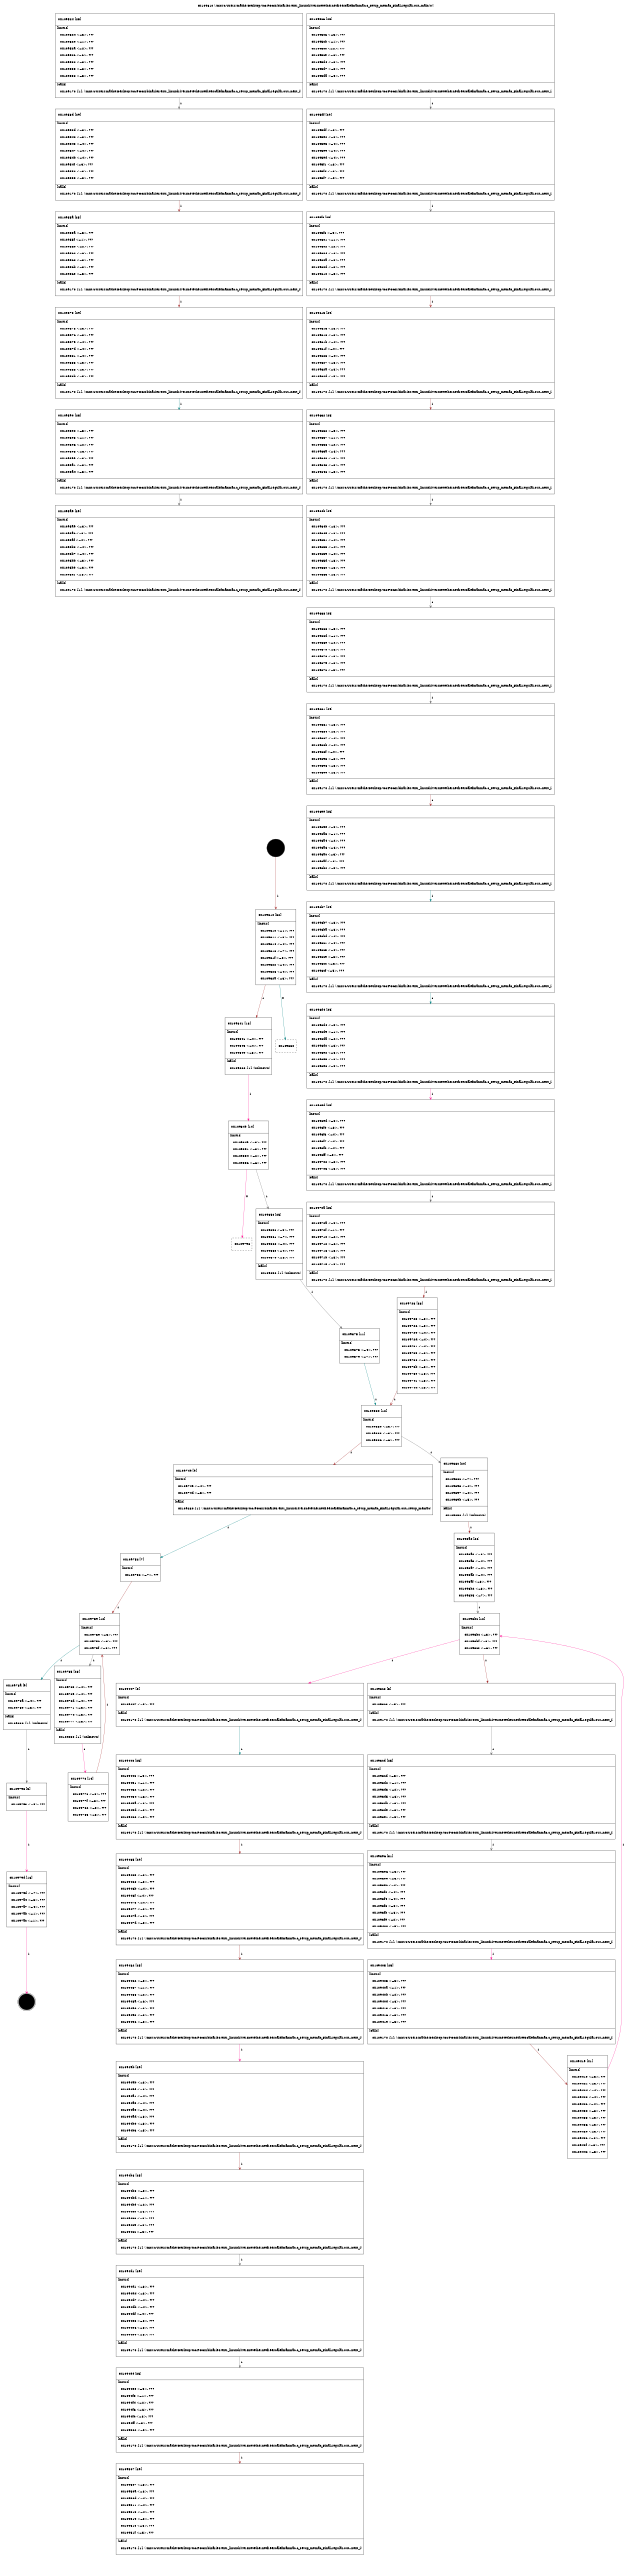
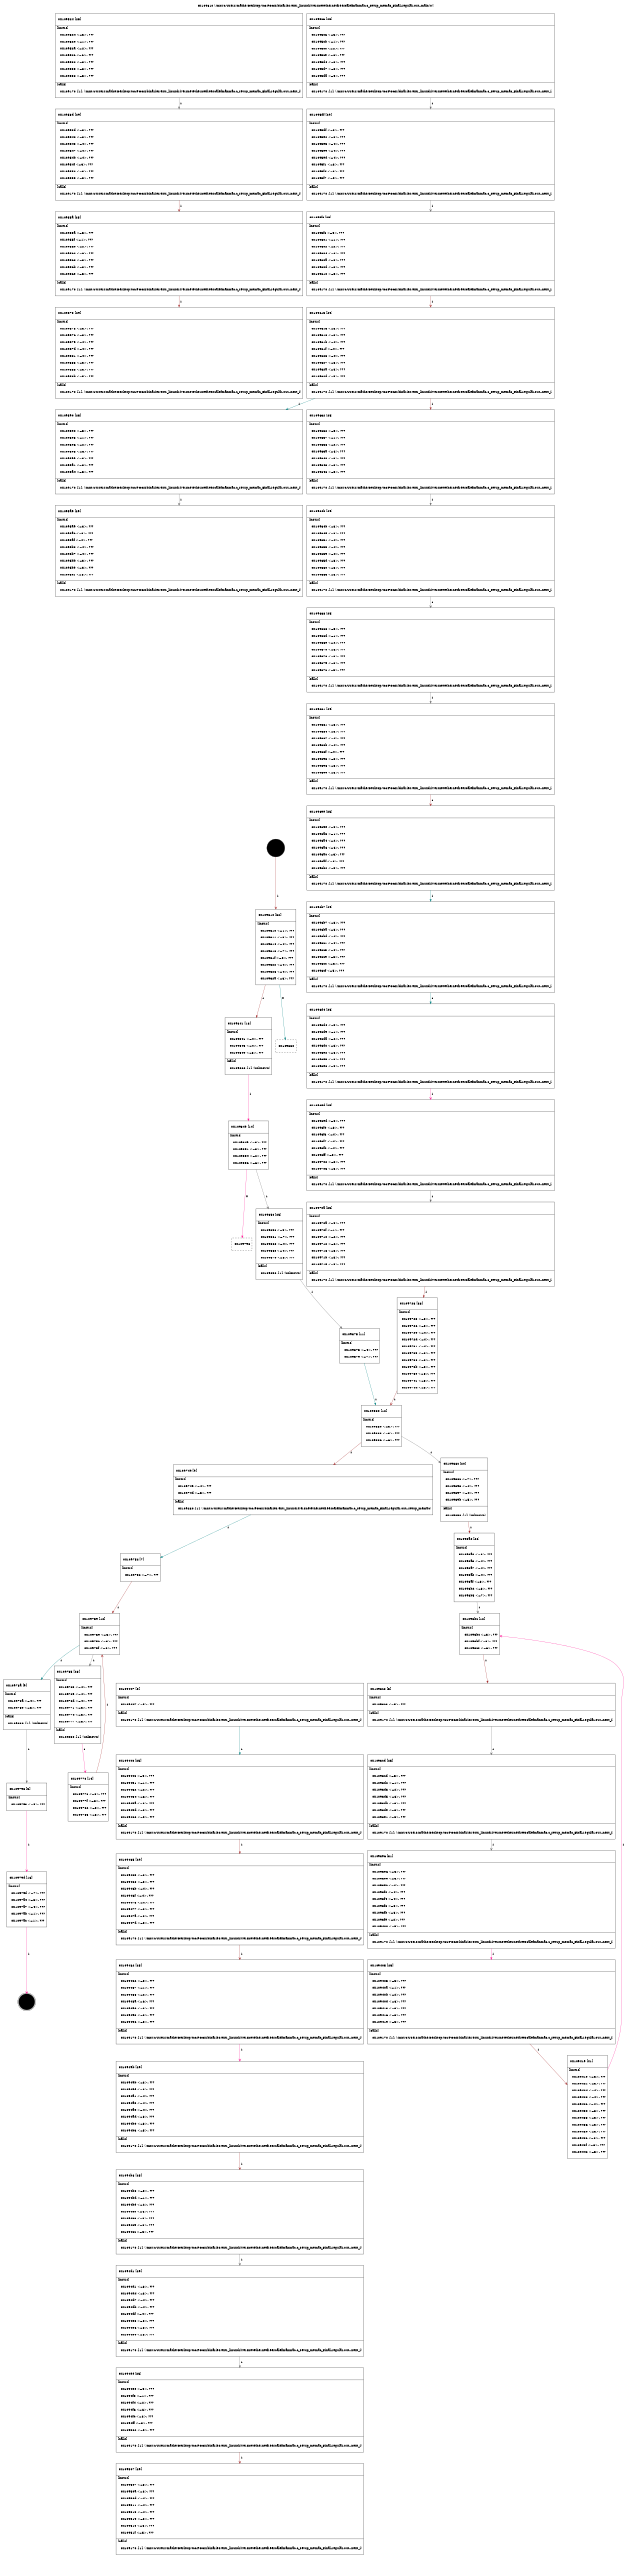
edge "0x109573 [29]" -> "0x109590 [25]": now "0x109615 [29]" -> "0x109590 [25]"
edge "0x1093bc [12]" -> "0x109447 [5]": removed, label "1"
